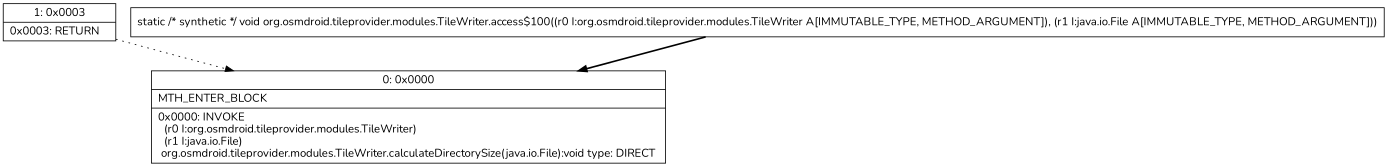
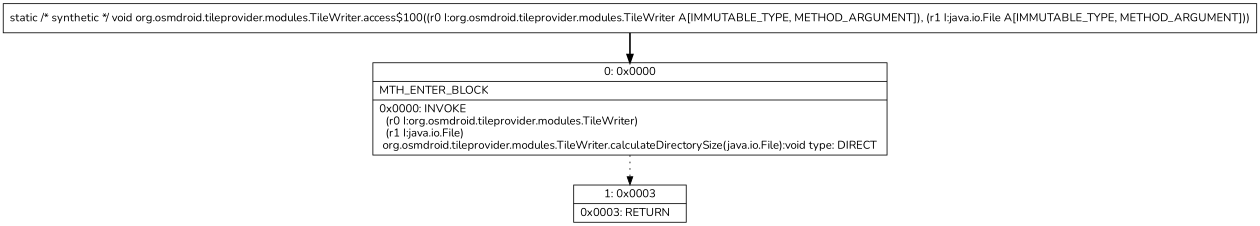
edge "1: 0x0003" -> "0: 0x0000": reversed
